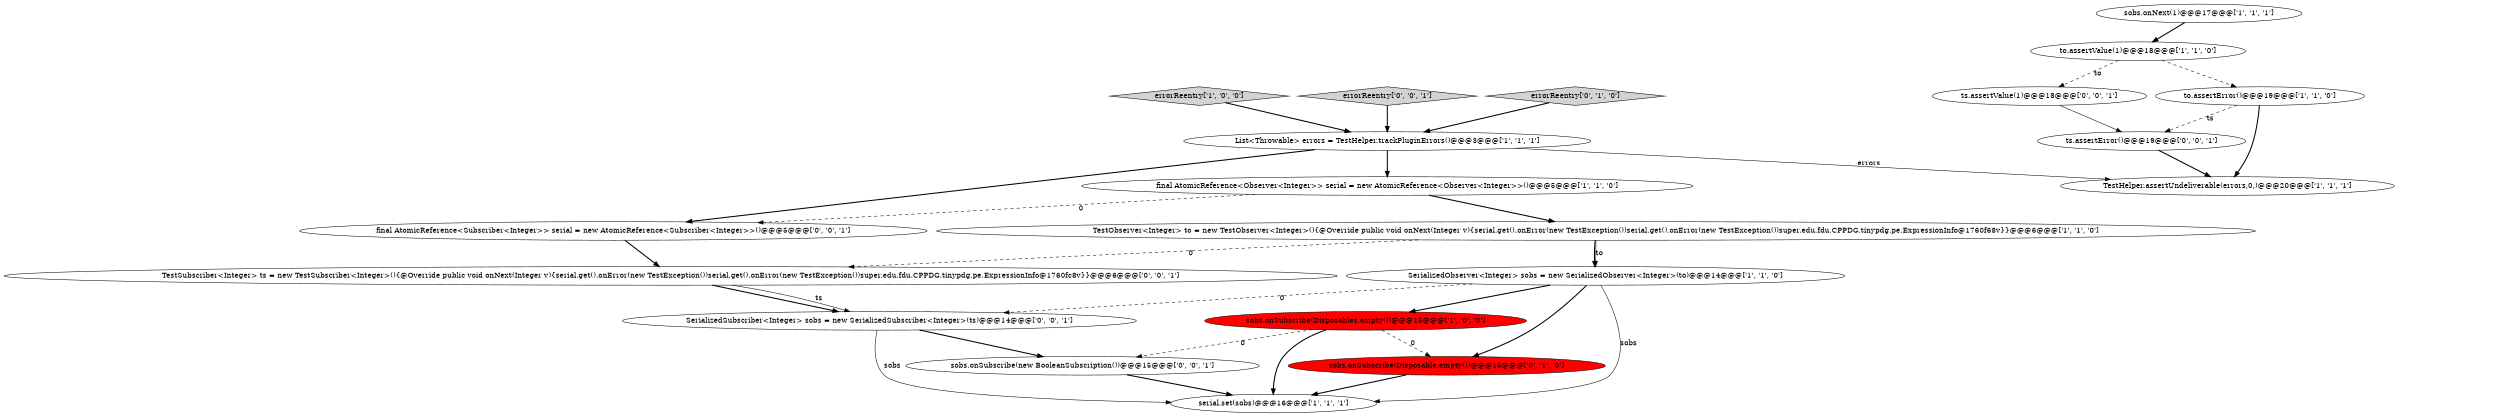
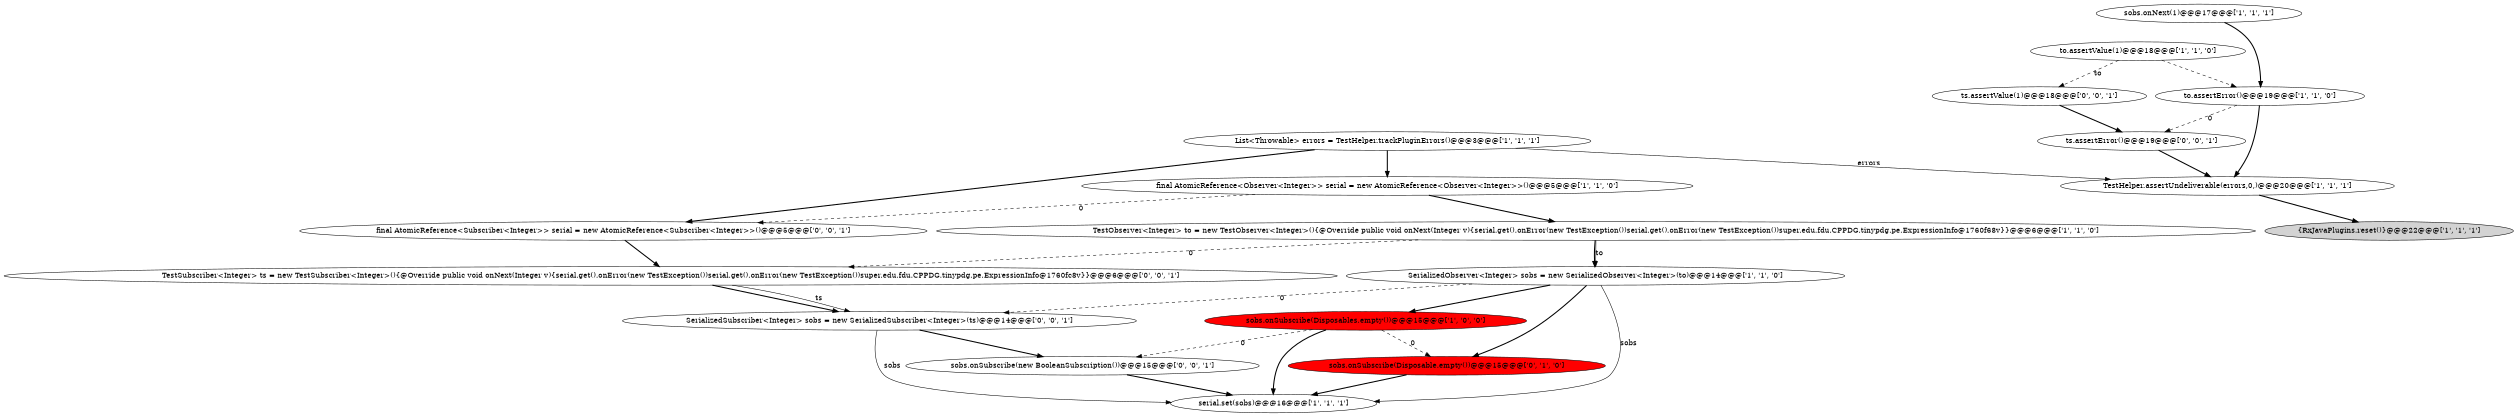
edge "sobs.onNext(1)@@@17@@@['1', '1', '1']" -> "to.assertValue(1)@@@18@@@['1', '1', '0']": now "sobs.onNext(1)@@@17@@@['1', '1', '1']" -> "to.assertError()@@@19@@@['1', '1', '0']"
node "errorReentry['1', '0', '0']": removed
node "errorReentry['0', '0', '1']": removed
node "errorReentry['0', '1', '0']": removed
edge "ts.assertValue(1)@@@18@@@['0', '0', '1']" -> "ts.assertError()@@@19@@@['0', '0', '1']": style solid -> bold
edge "to.assertError()@@@19@@@['1', '1', '0']" -> "ts.assertError()@@@19@@@['0', '0', '1']": label "ts" -> "0"
node "{RxJavaPlugins.reset()}@@@22@@@['1', '1', '1']": added
